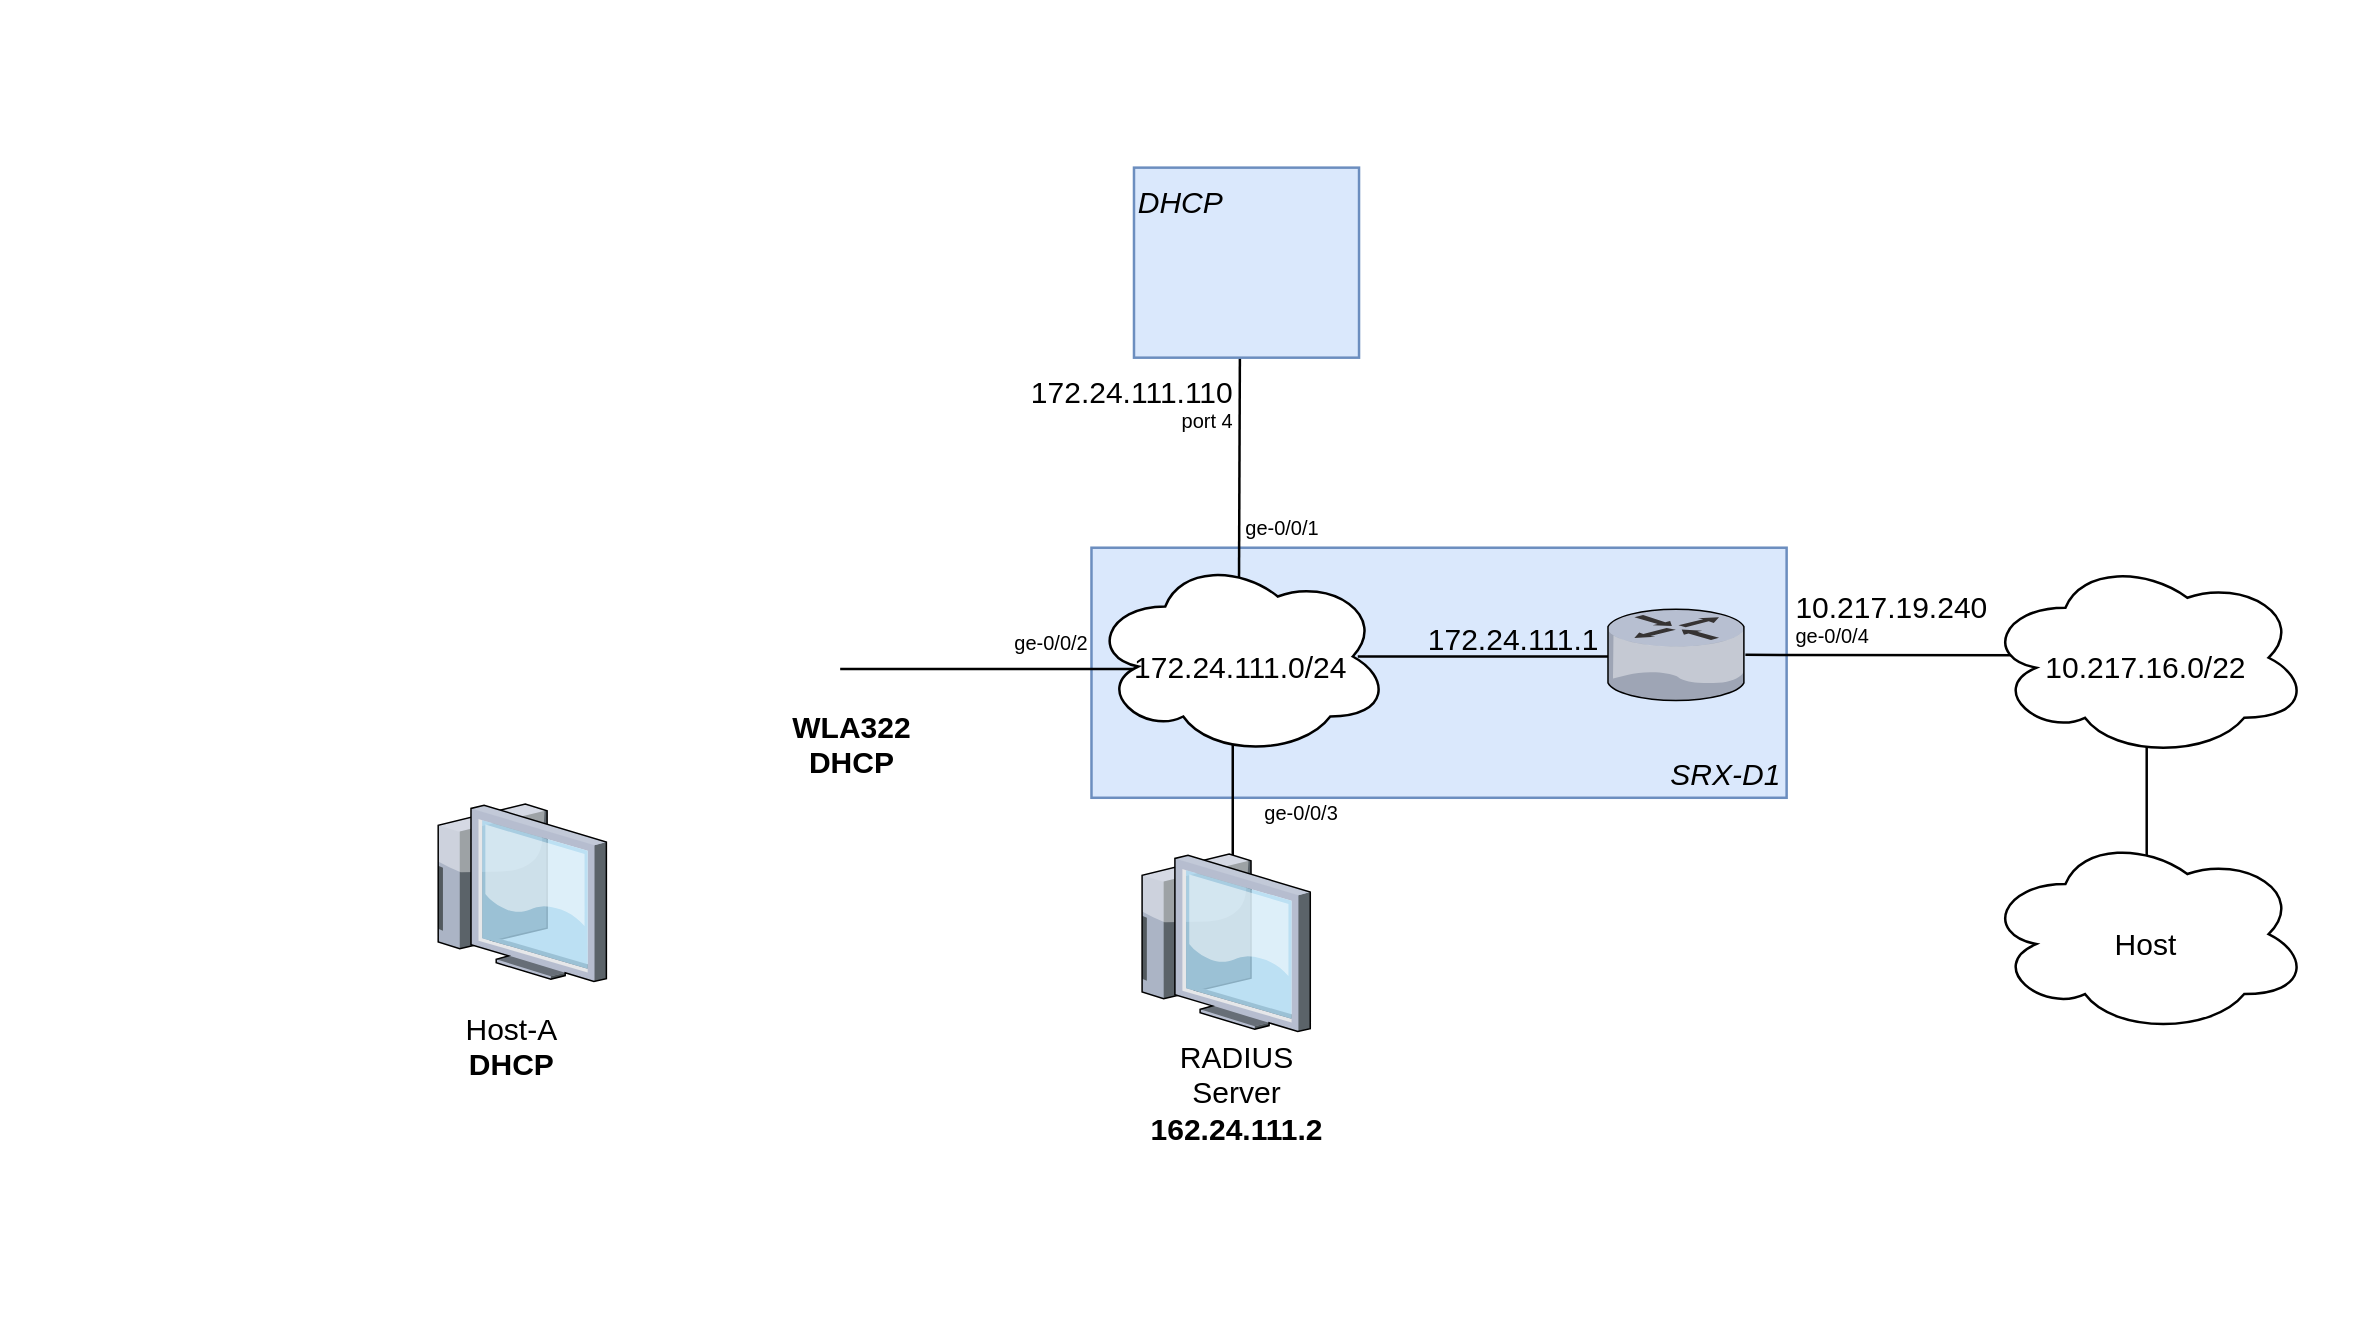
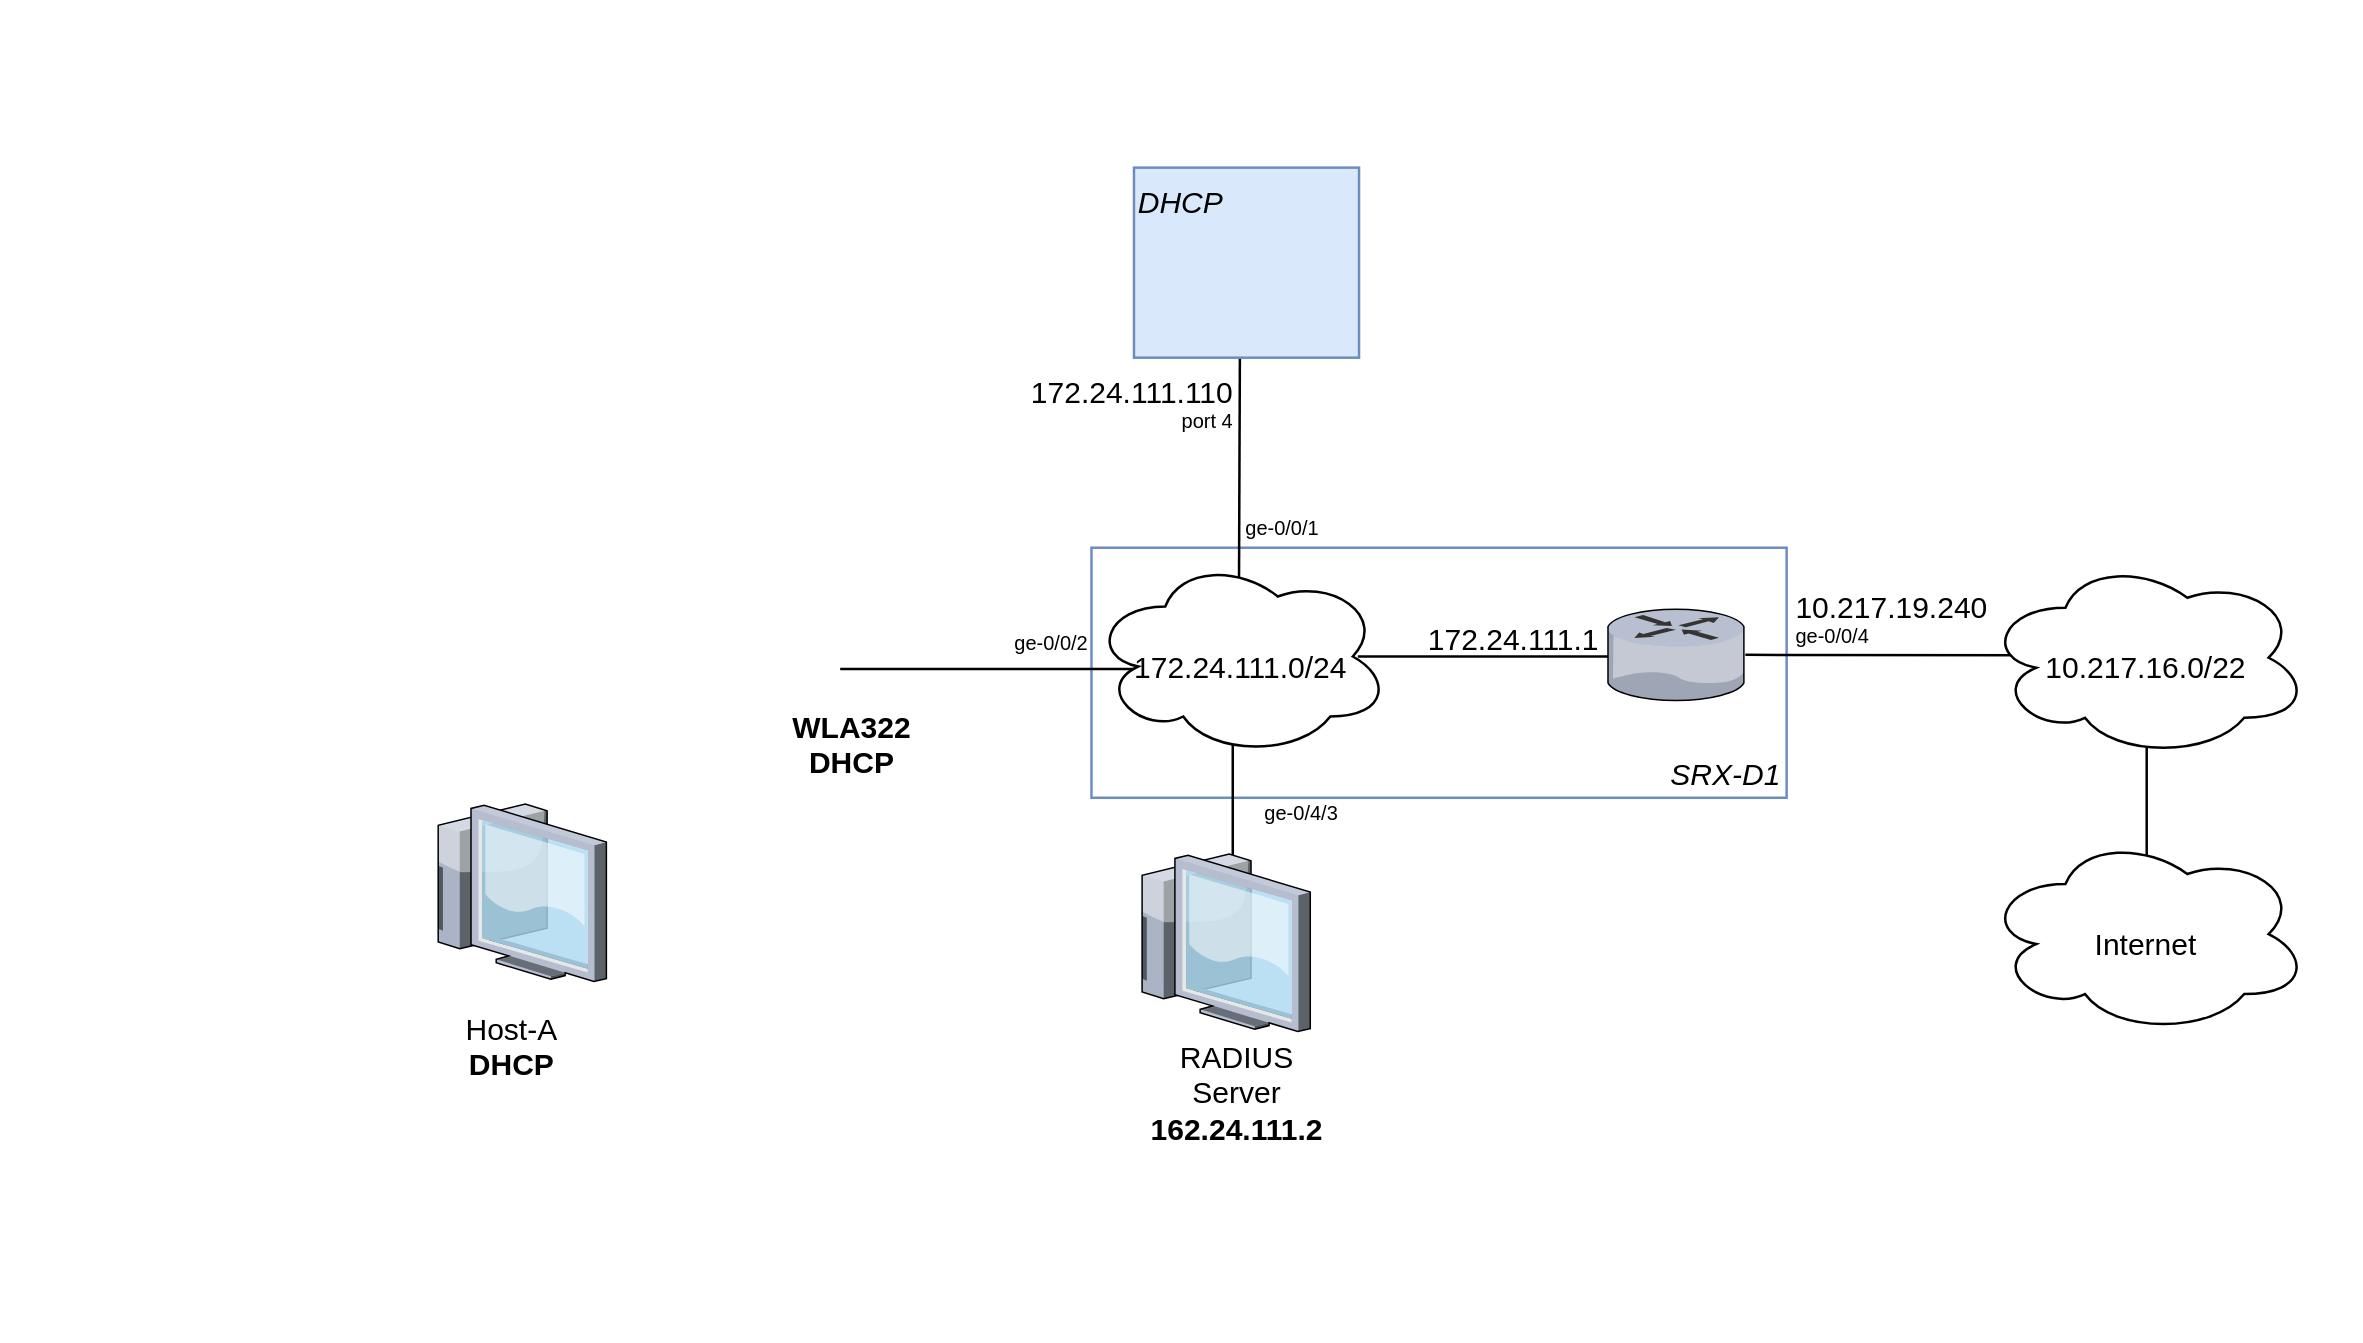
node "SRX-D1": fillcolor #dae8fc -> #ffffff
node "ge-0/0/3": label "ge-0/0/3" -> "ge-0/4/3"
node "Host": label "Host" -> "Internet"
